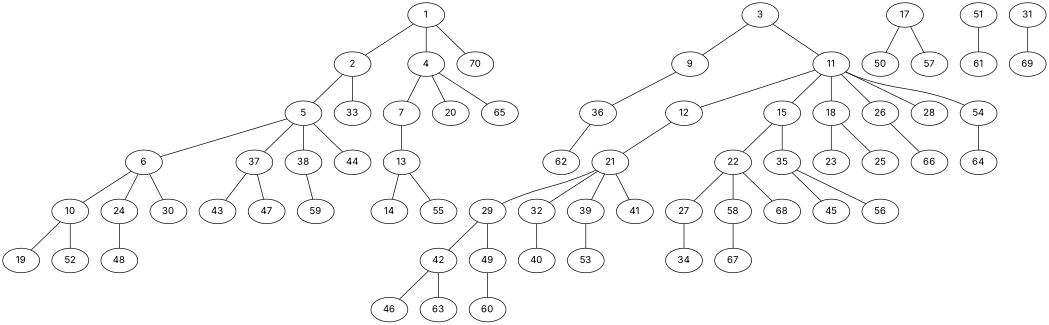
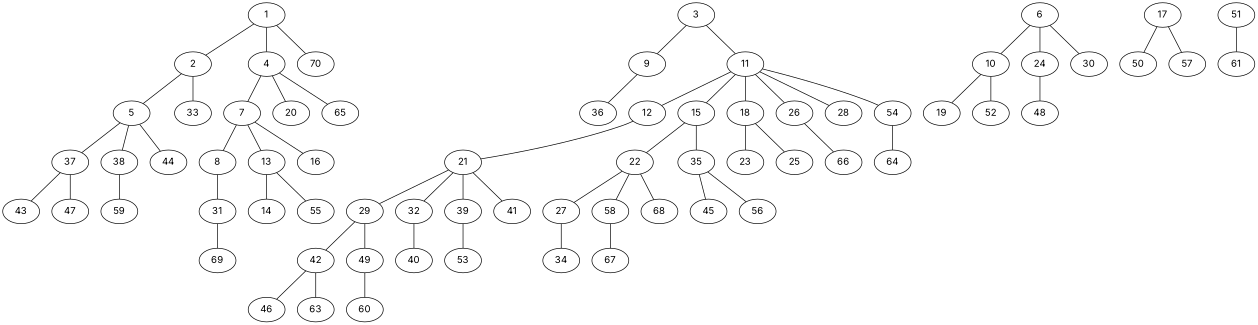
edge "5" -- "6": removed
node "8": added
node "16": added
node "62": removed
